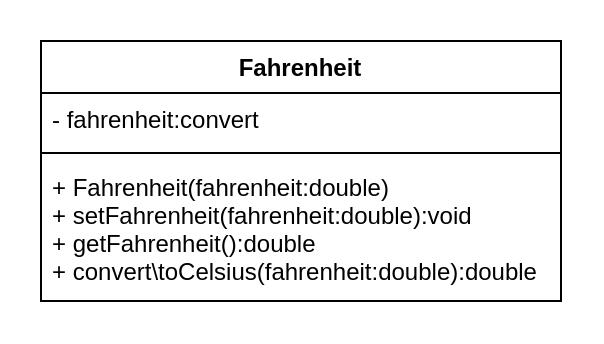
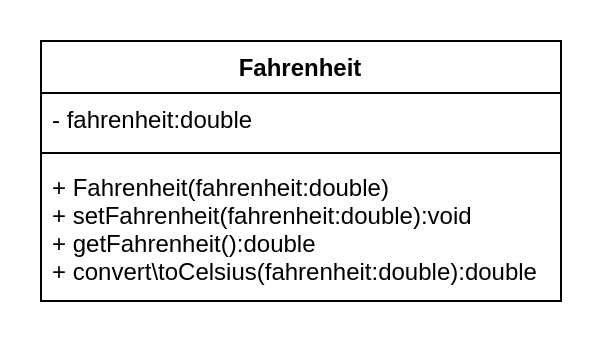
node "- fahrenheit:convert": label "- fahrenheit:convert" -> "- fahrenheit:double"
